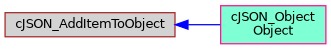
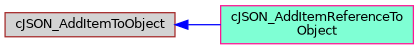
node "cJSON_Object Object": label "cJSON_Object Object" -> "cJSON_AddItemReferenceTo Object"
